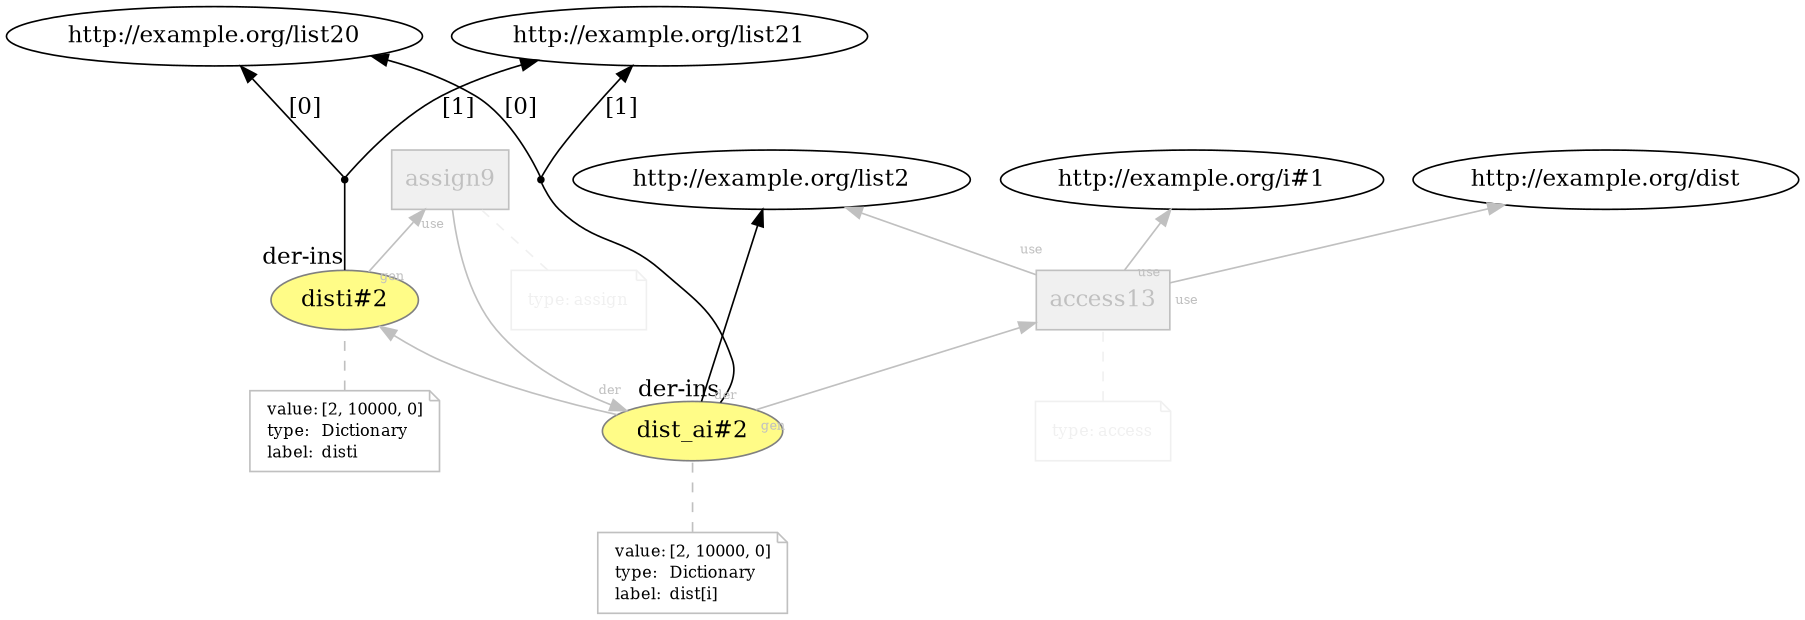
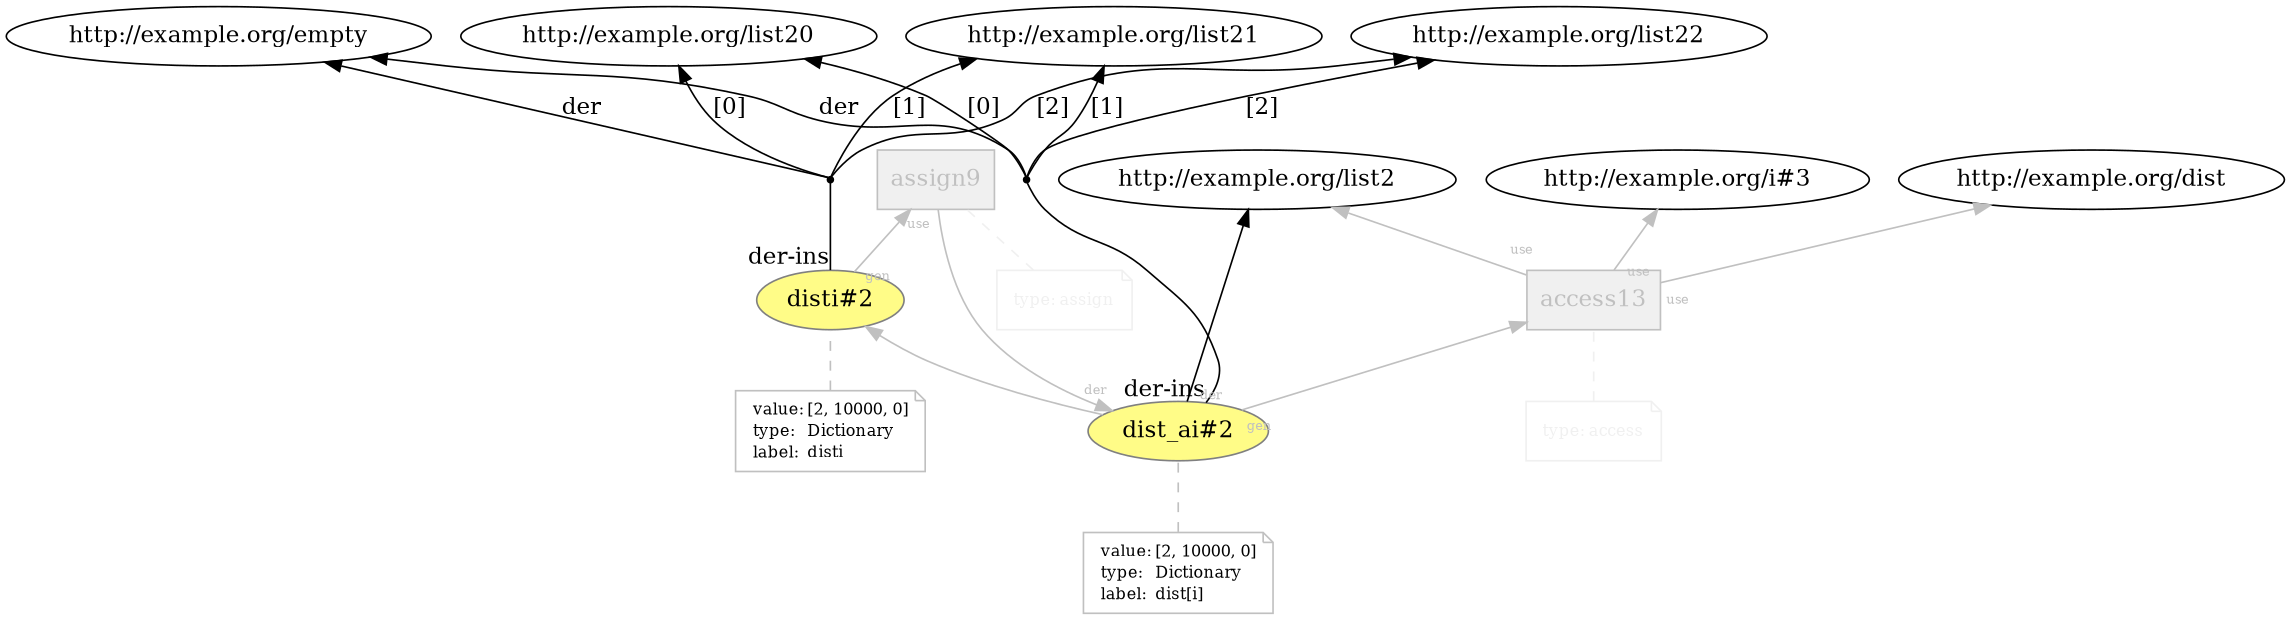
node "http://example.org/empty": added
node "http://example.org/list22": added
node "http://example.org/i#1": label "http://example.org/i#1" -> "http://example.org/i#3"
